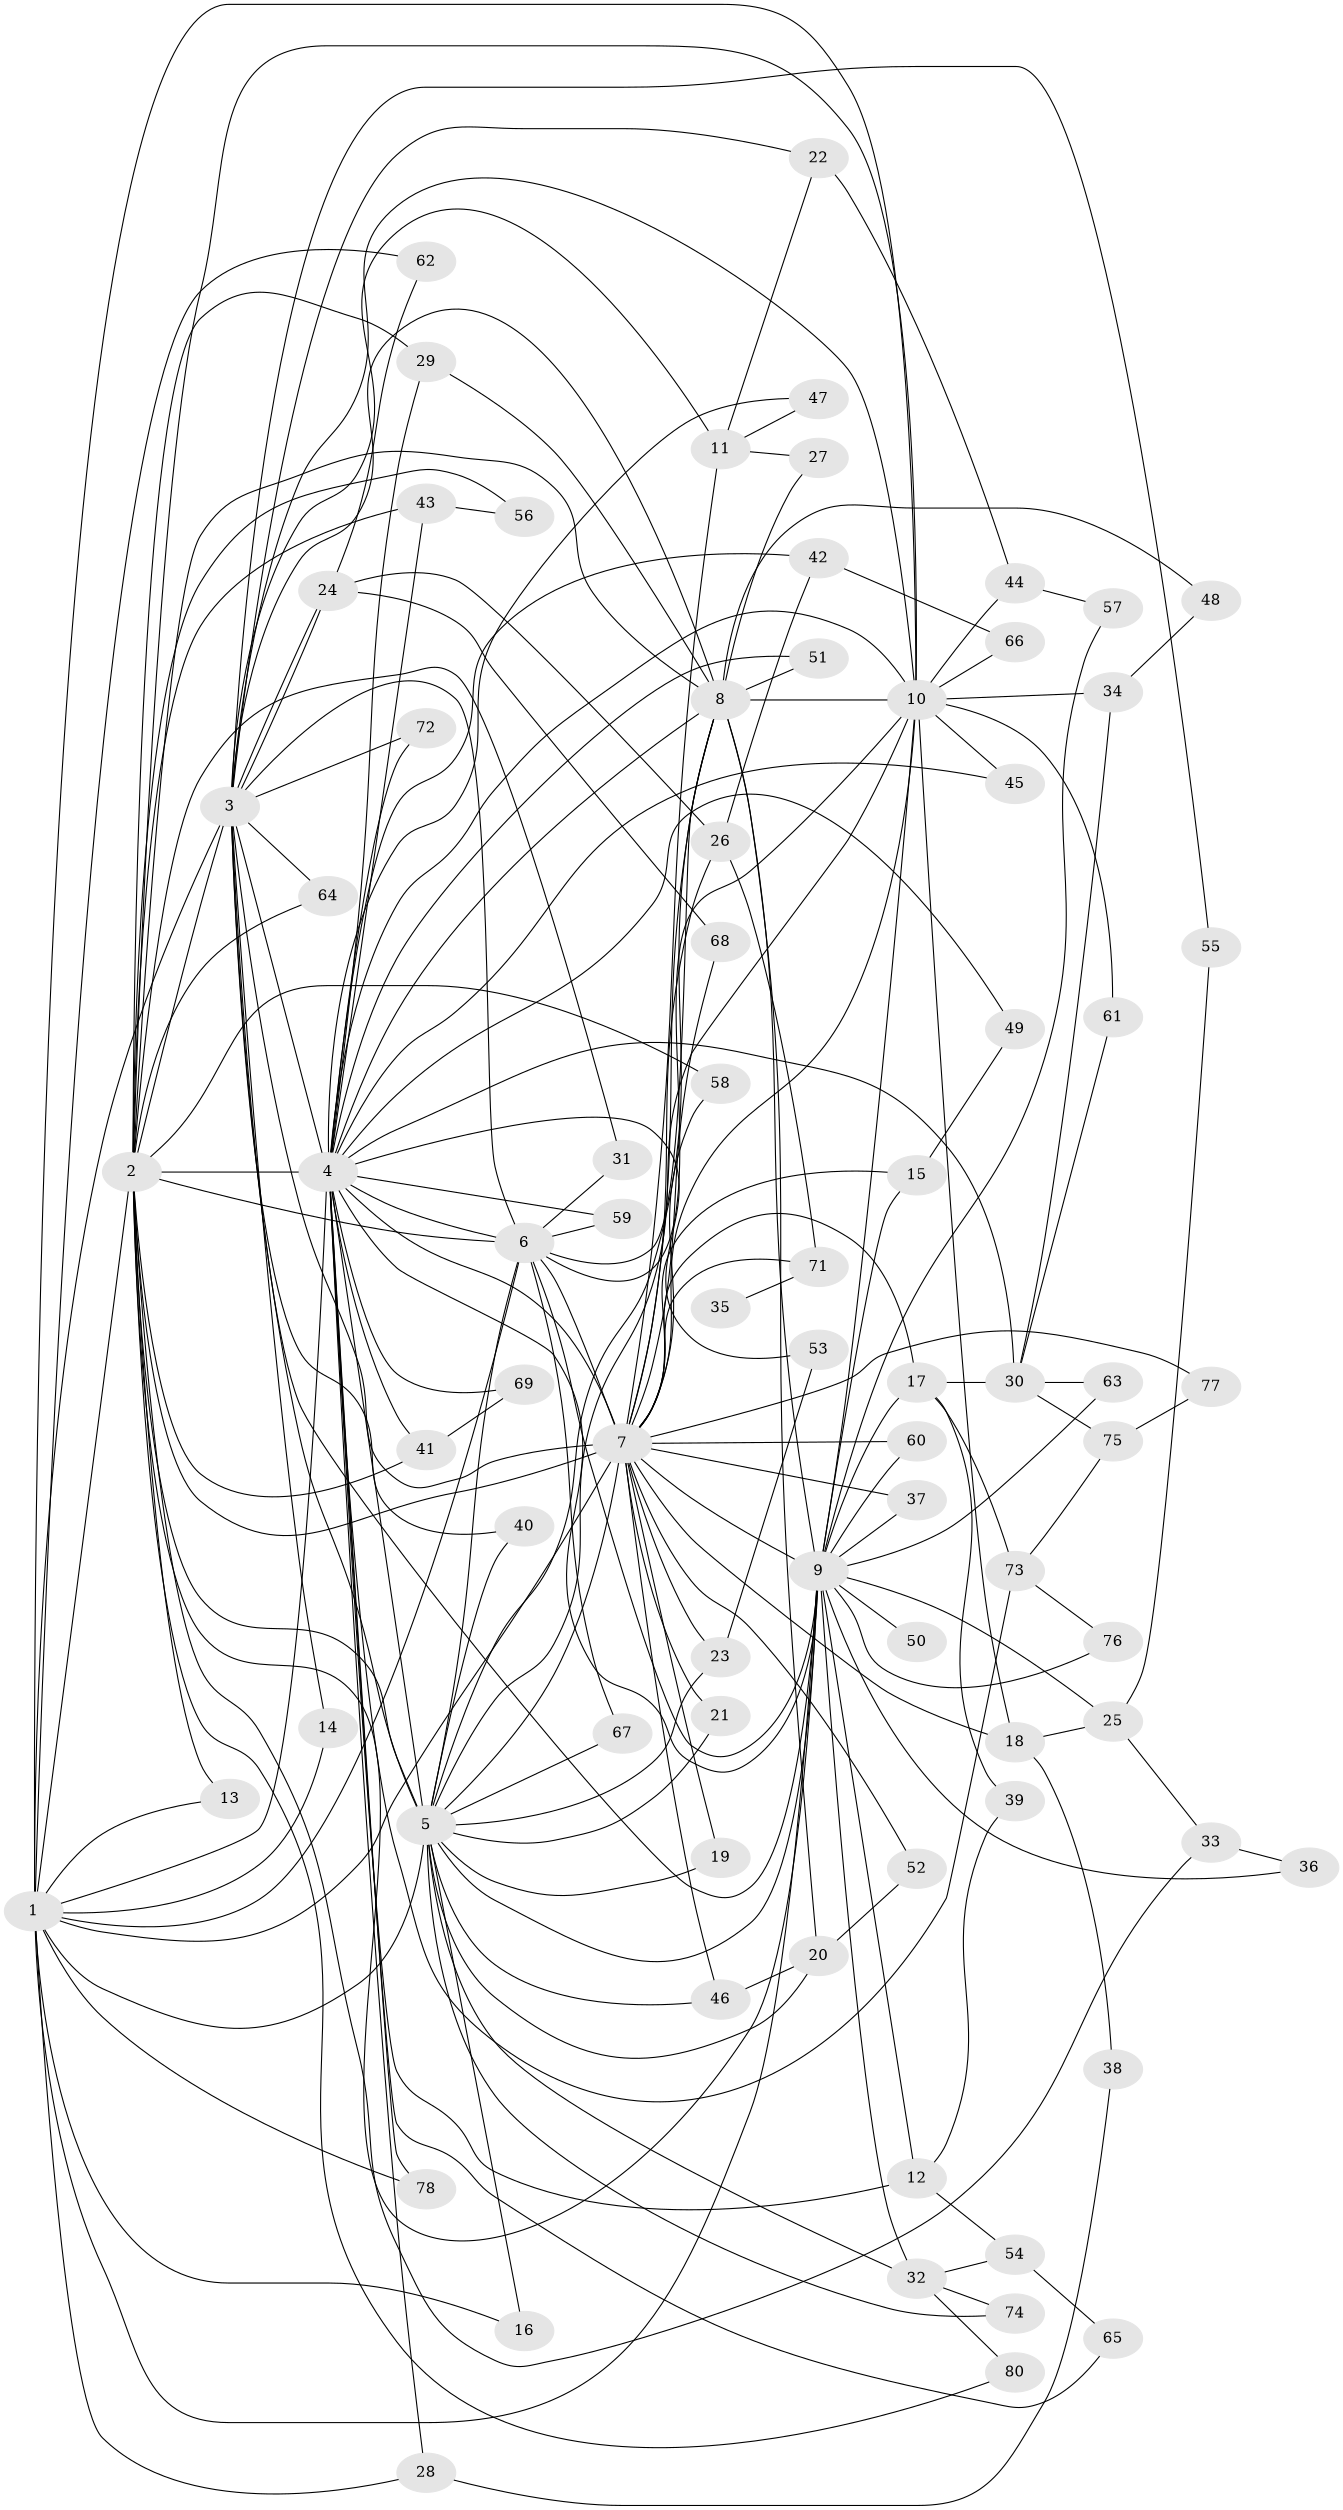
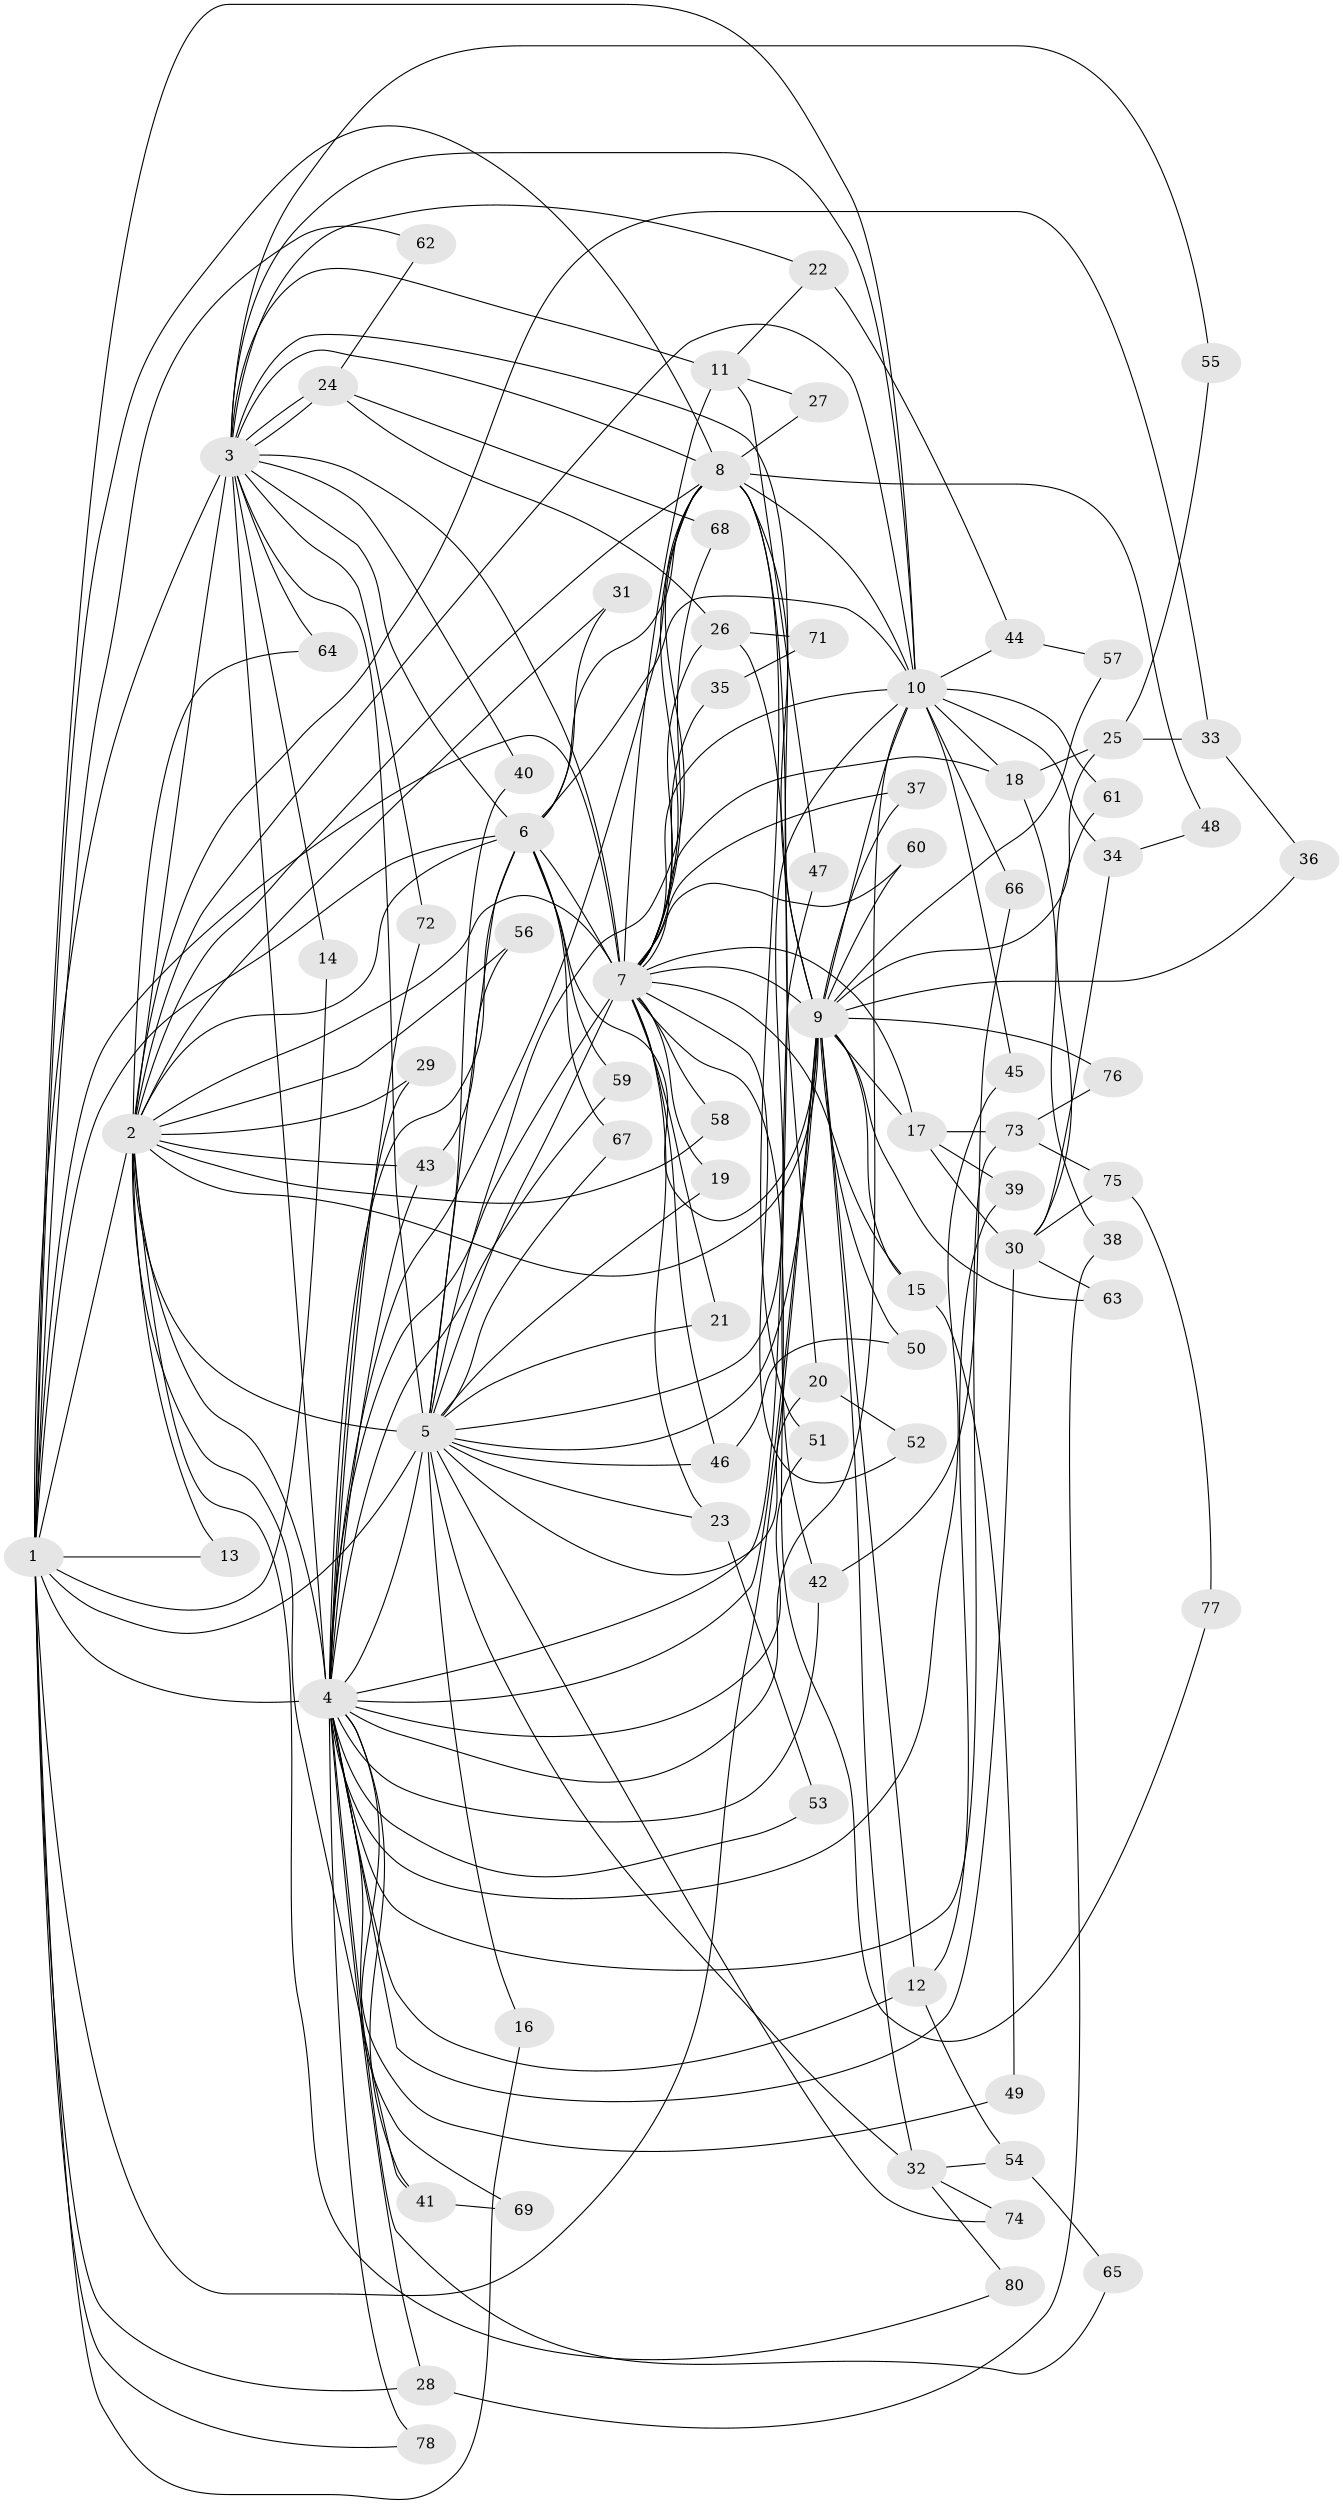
edge "29" -- "8": now "1" -- "8"
edge "71" -- "7": now "35" -- "7"
edge "20" -- "46": now "50" -- "46"
